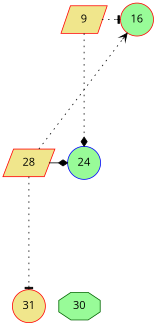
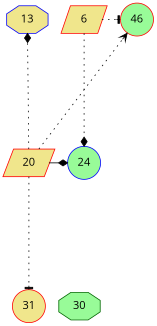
node "13": added
node "9": label "9" -> "6"
node "16": label "16" -> "46"
node "28": label "28" -> "20"
